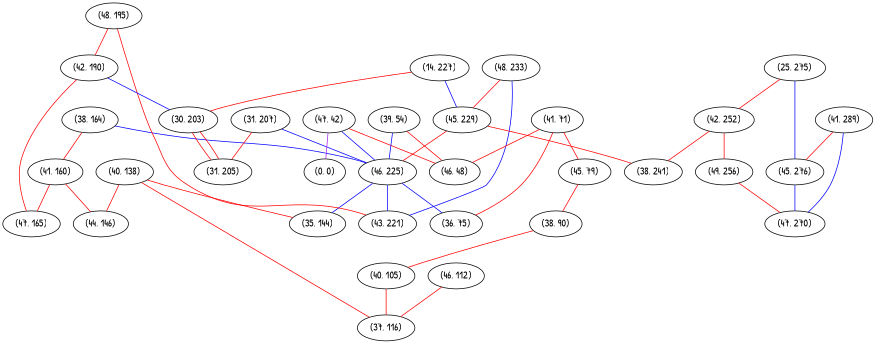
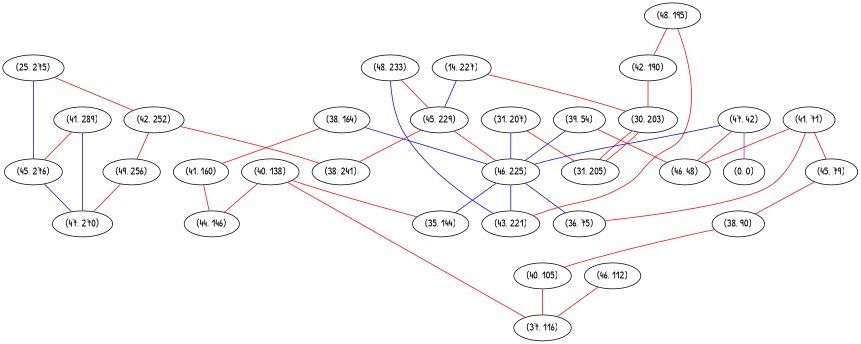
edge "(42, 190)" -- "(30, 203)": color blue -> red
node "(47, 165)": removed
